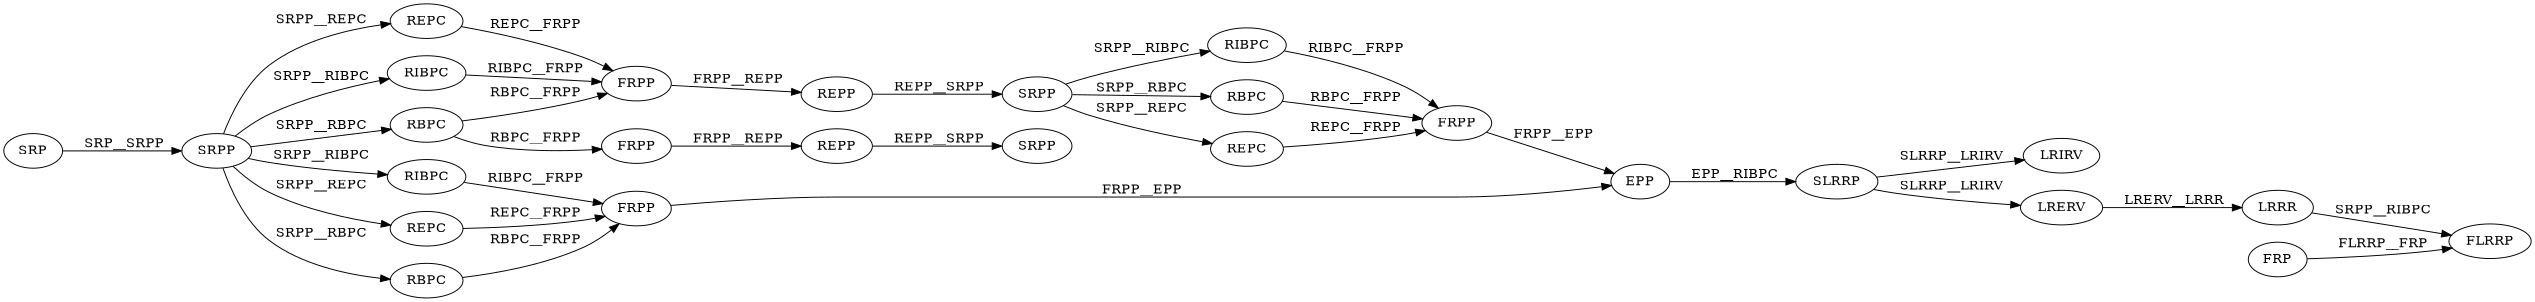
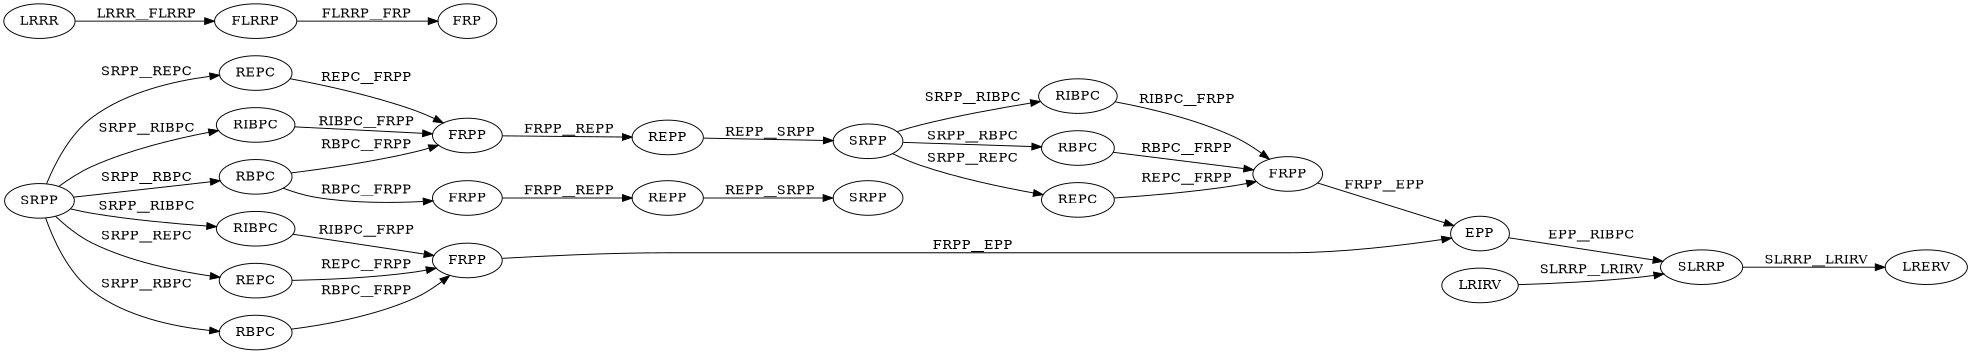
node "SRP": removed
edge "SLRRP" -> "LRIRV": reversed
edge "LRERV" -> "LRRR": removed, label "LRERV__LRRR"
edge "LRRR" -> "FLRRP": label " SRPP__RIBPC" -> " LRRR__FLRRP"
edge "FRP" -> "FLRRP": reversed
